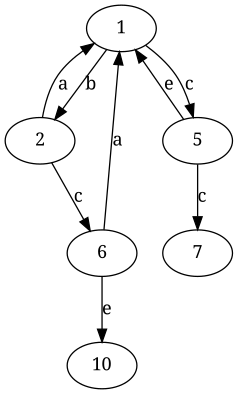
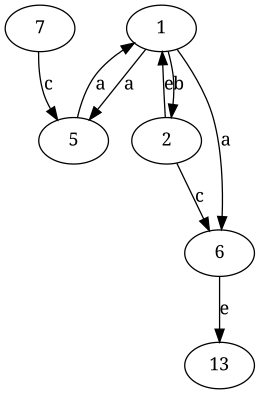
edge "2" -> "1": label "a" -> "e"
edge "5" -> "1": label "e" -> "a"
edge "1" -> "5": label "c" -> "a"
edge "6" -> "1": reversed
edge "5" -> "7": reversed
node "10": label "10" -> "13"
